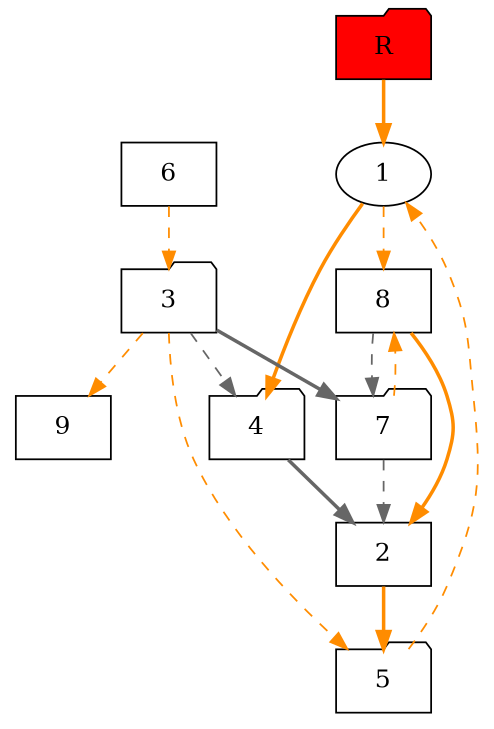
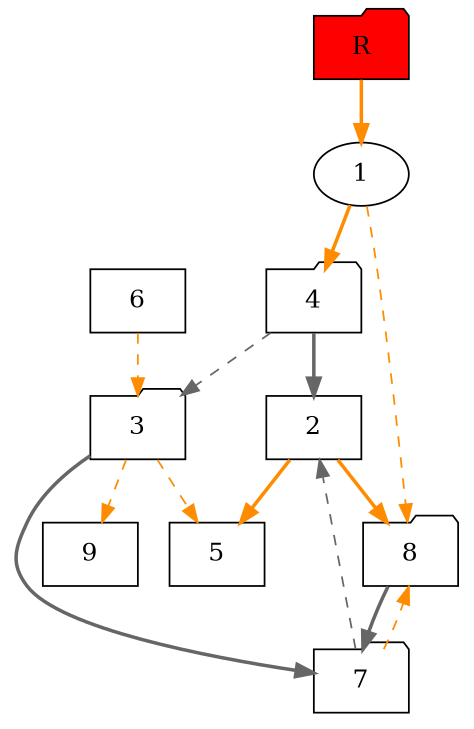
node "8": shape box -> folder
edge "8" -> "7": style dashed -> bold
edge "3" -> "4": reversed
edge "8" -> "2": reversed
edge "5" -> "1": removed
node "5": shape folder -> box
